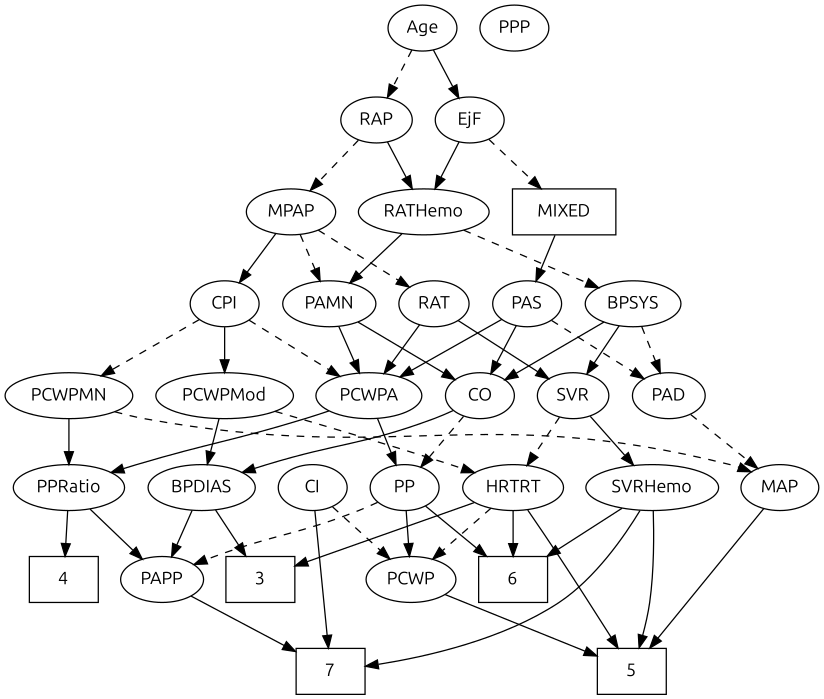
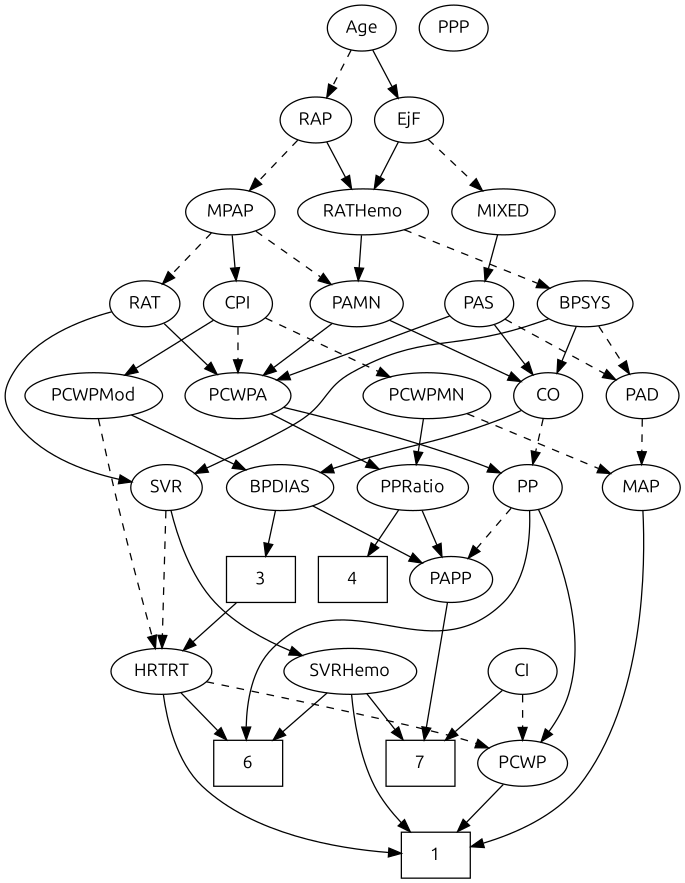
node "MIXED": shape box -> ellipse
edge "HRTRT" -> "3": reversed
node "5": label "5" -> "1"
